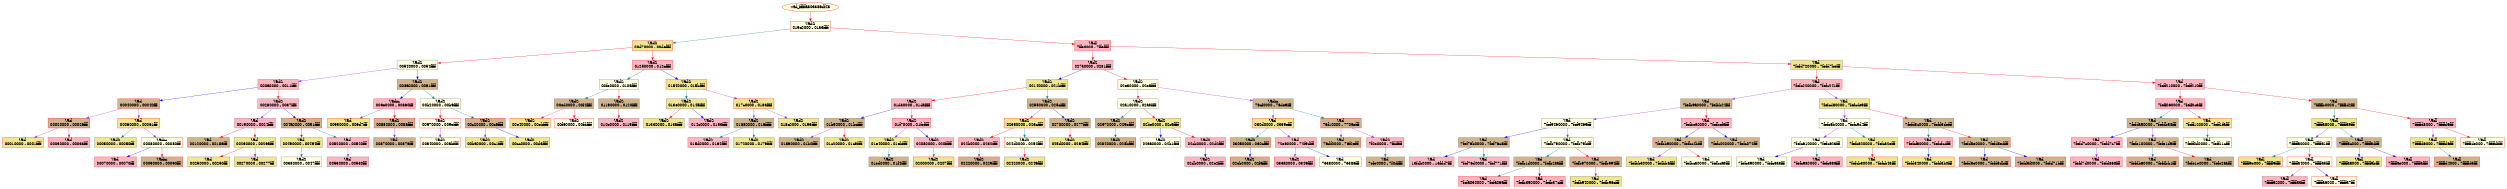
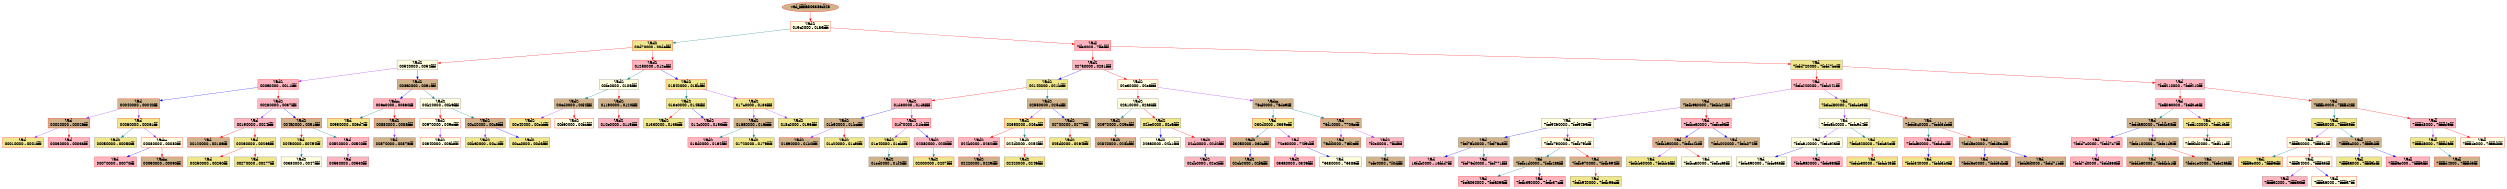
node "vad_fffffa803386df48": fillcolor lightyellow -> tan
